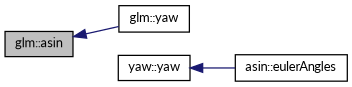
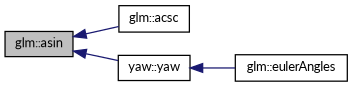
node "glm::yaw": label "glm::yaw" -> "glm::acsc"
edge "yaw::yaw" -> "glm::asin": added
node "asin::eulerAngles": label "asin::eulerAngles" -> "glm::eulerAngles"
